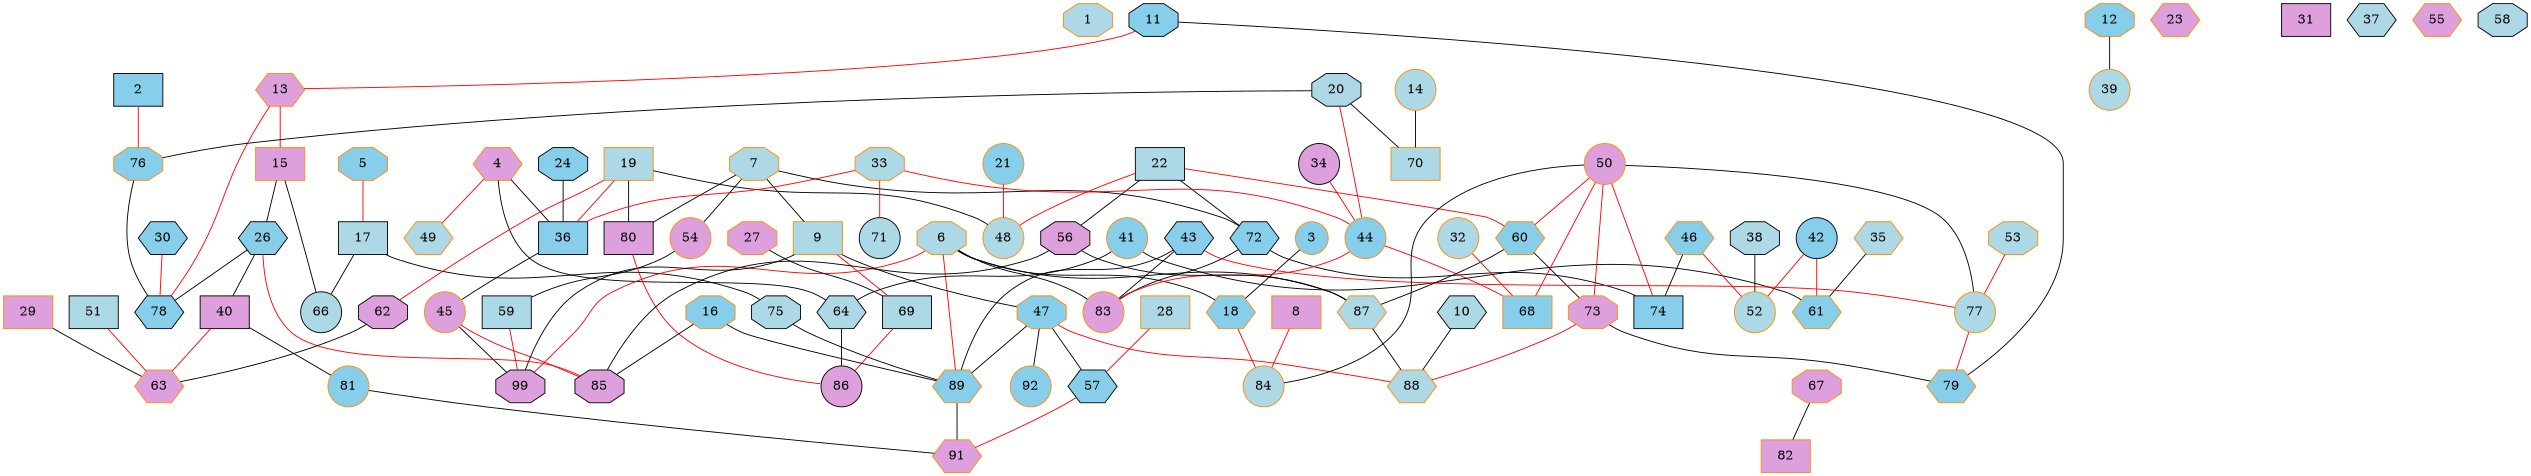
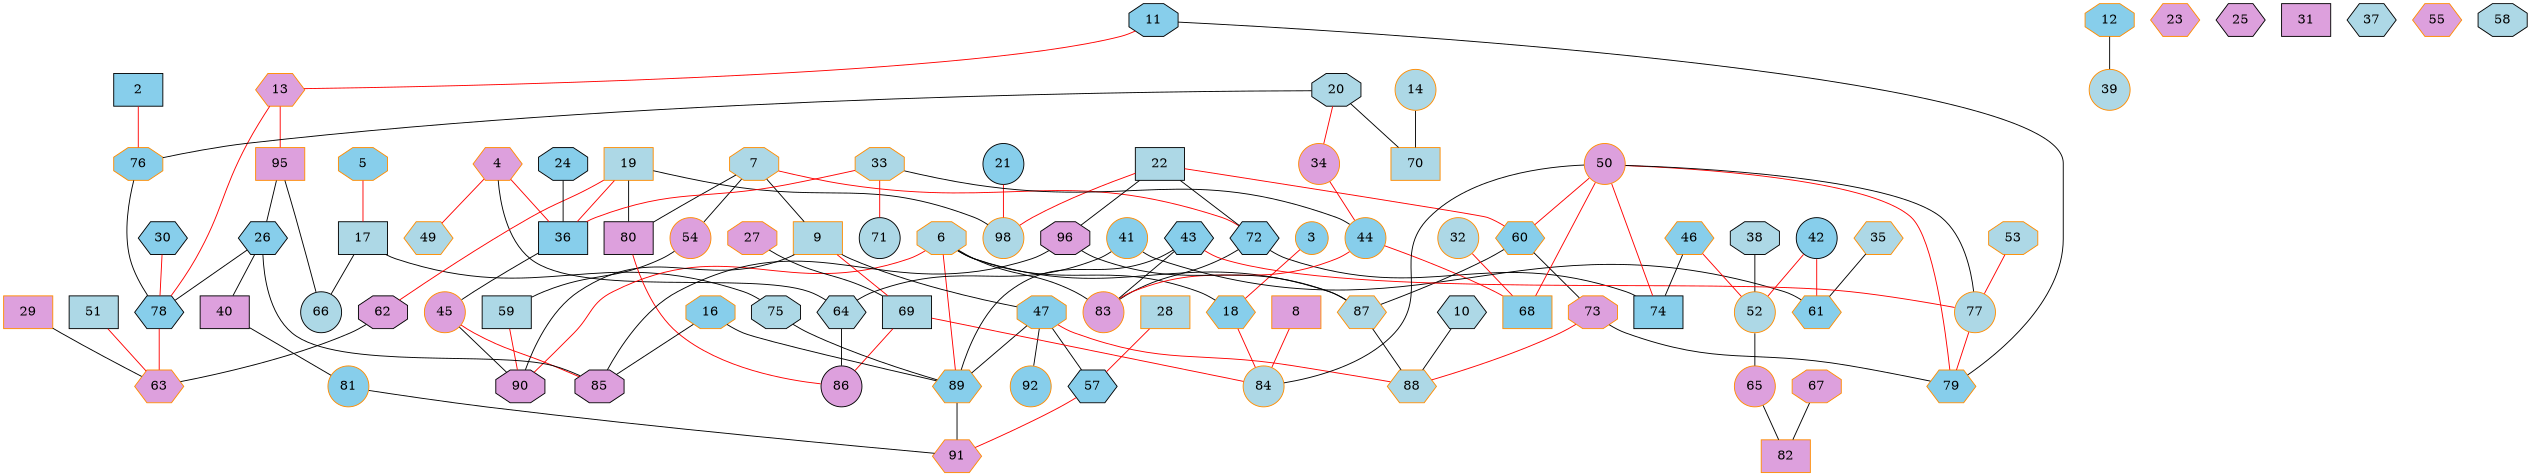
node "1": removed
node "25": added
edge "20" -- "44": now "20" -- "34"
node "15": label "15" -> "95"
node "21": color darkorange -> black
node "34": color black -> darkorange
edge "33" -- "44": color red -> black
edge "7" -- "72": color black -> red
edge "4" -- "36": color black -> red
node "48": label "48" -> "98"
node "56": label "56" -> "96"
edge "50" -- "73": now "50" -- "79"
edge "3" -- "18": color black -> red
edge "40" -- "63": now "78" -- "63"
edge "69" -- "84": added
edge "26" -- "85": color red -> black
node "99": label "99" -> "90"
node "65": added
